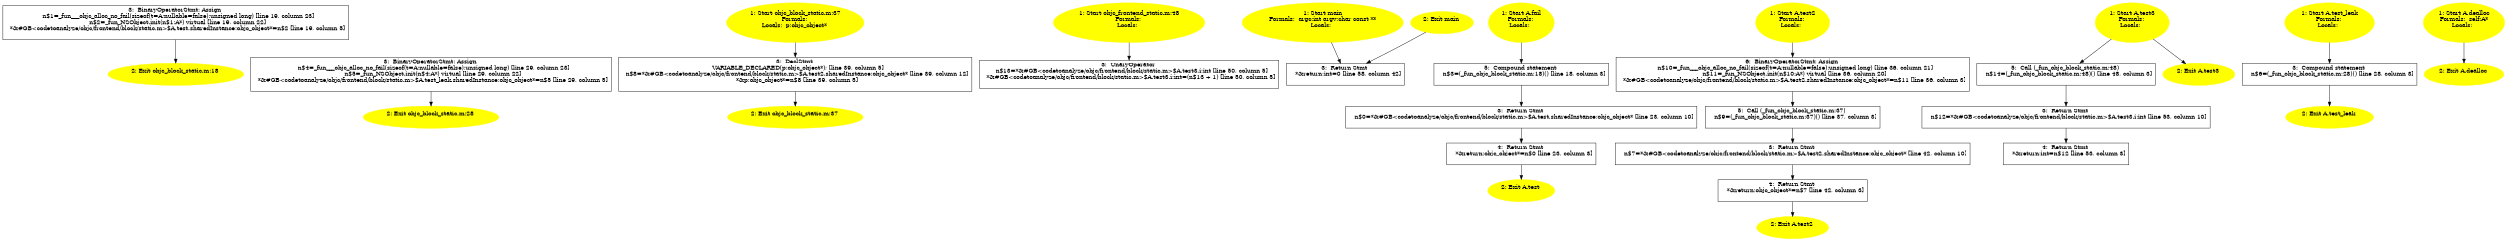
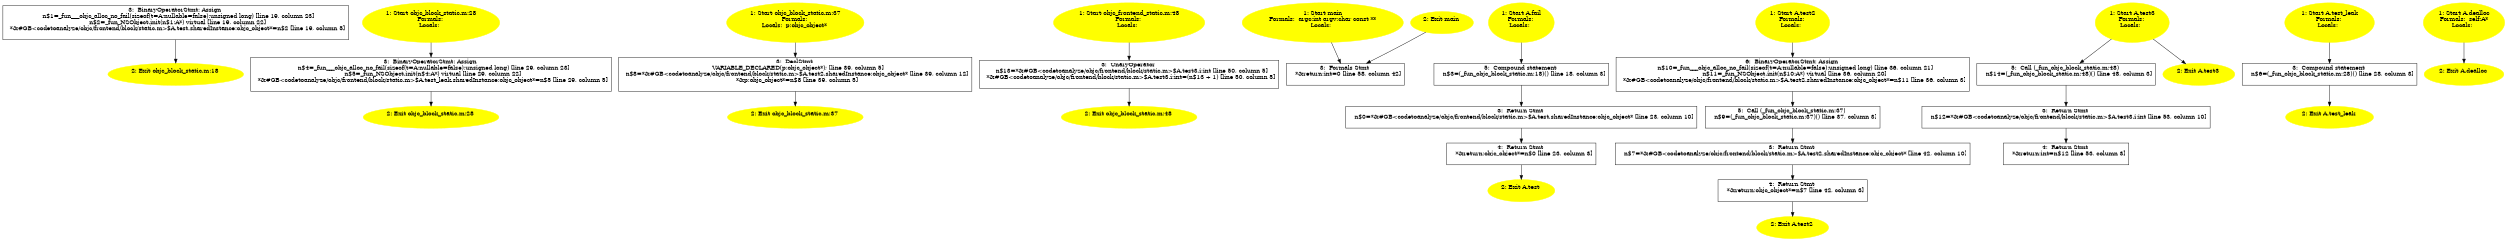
node "1: Start objc_block_static.m:28 Formals: Locals:": added
node "3:  Return Stmt *&return:int=0 [line 58, column 42]": label "3:  Return Stmt *&return:int=0 [line 58, column 42]" -> "3:  Formals Stmt *&return:int=0 [line 58, column 42]"
node "2: Exit objc_block_static.m:48": added
